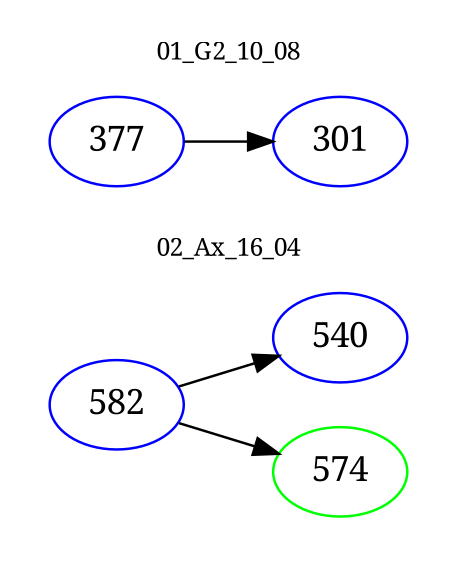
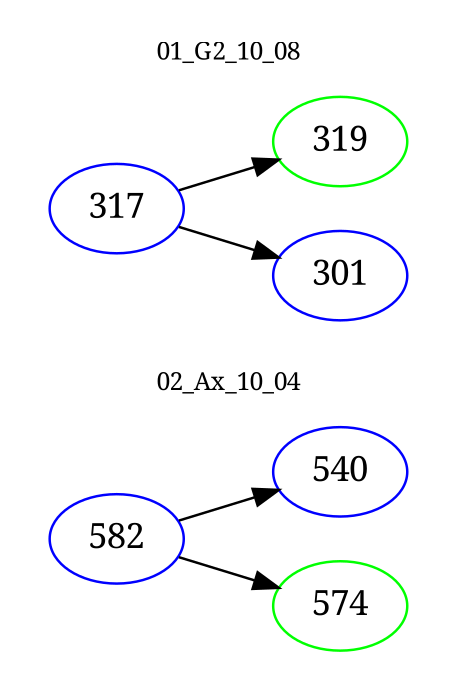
node "377": label "377" -> "317"
node "319": added
cluster "02_Ax_16_04": label "02_Ax_16_04" -> "02_Ax_10_04"
